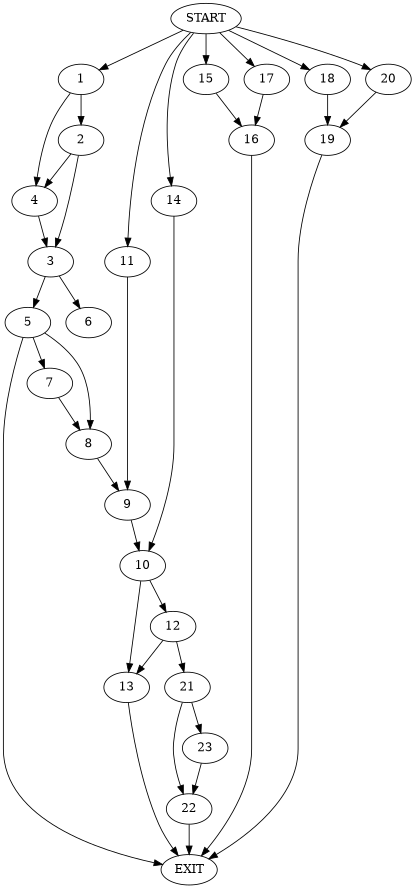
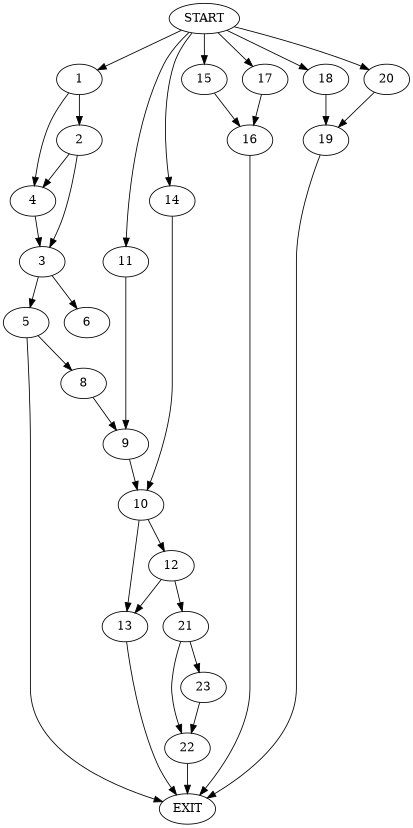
node "7": removed
